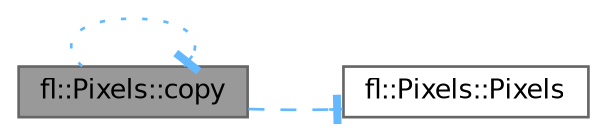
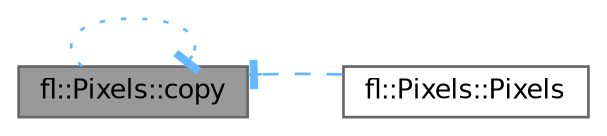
edge "fl::Pixels::copy" -> "fl::Pixels::Pixels": reversed
